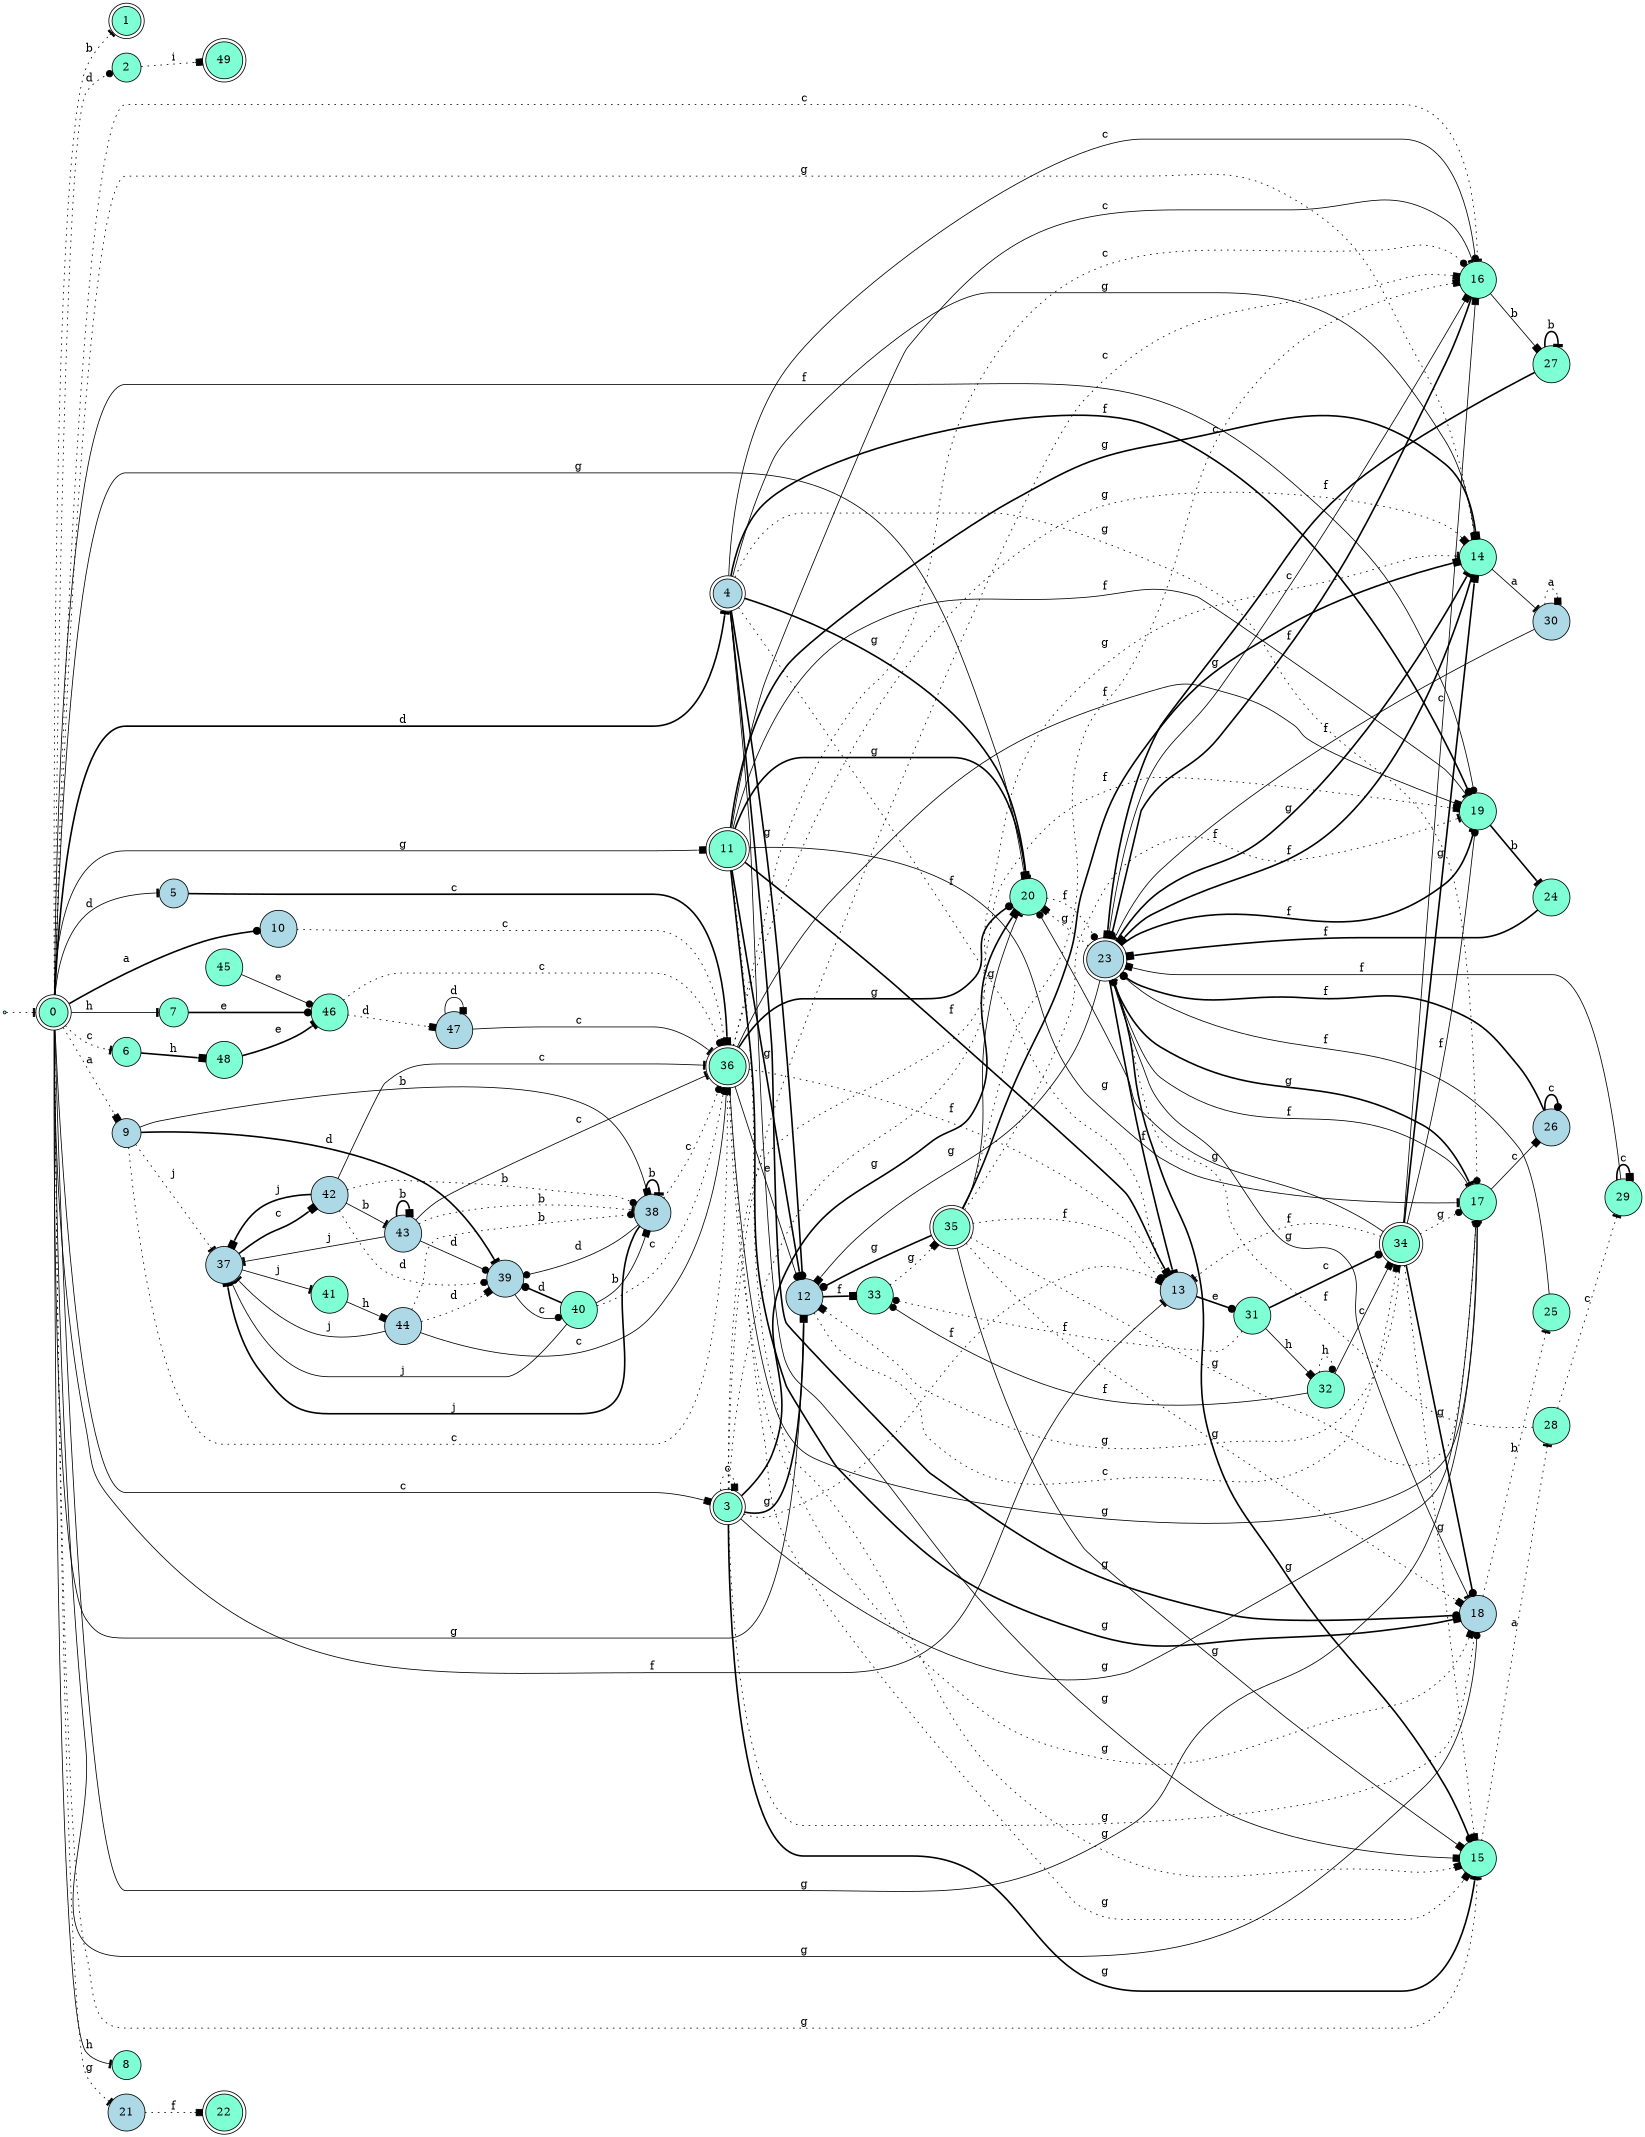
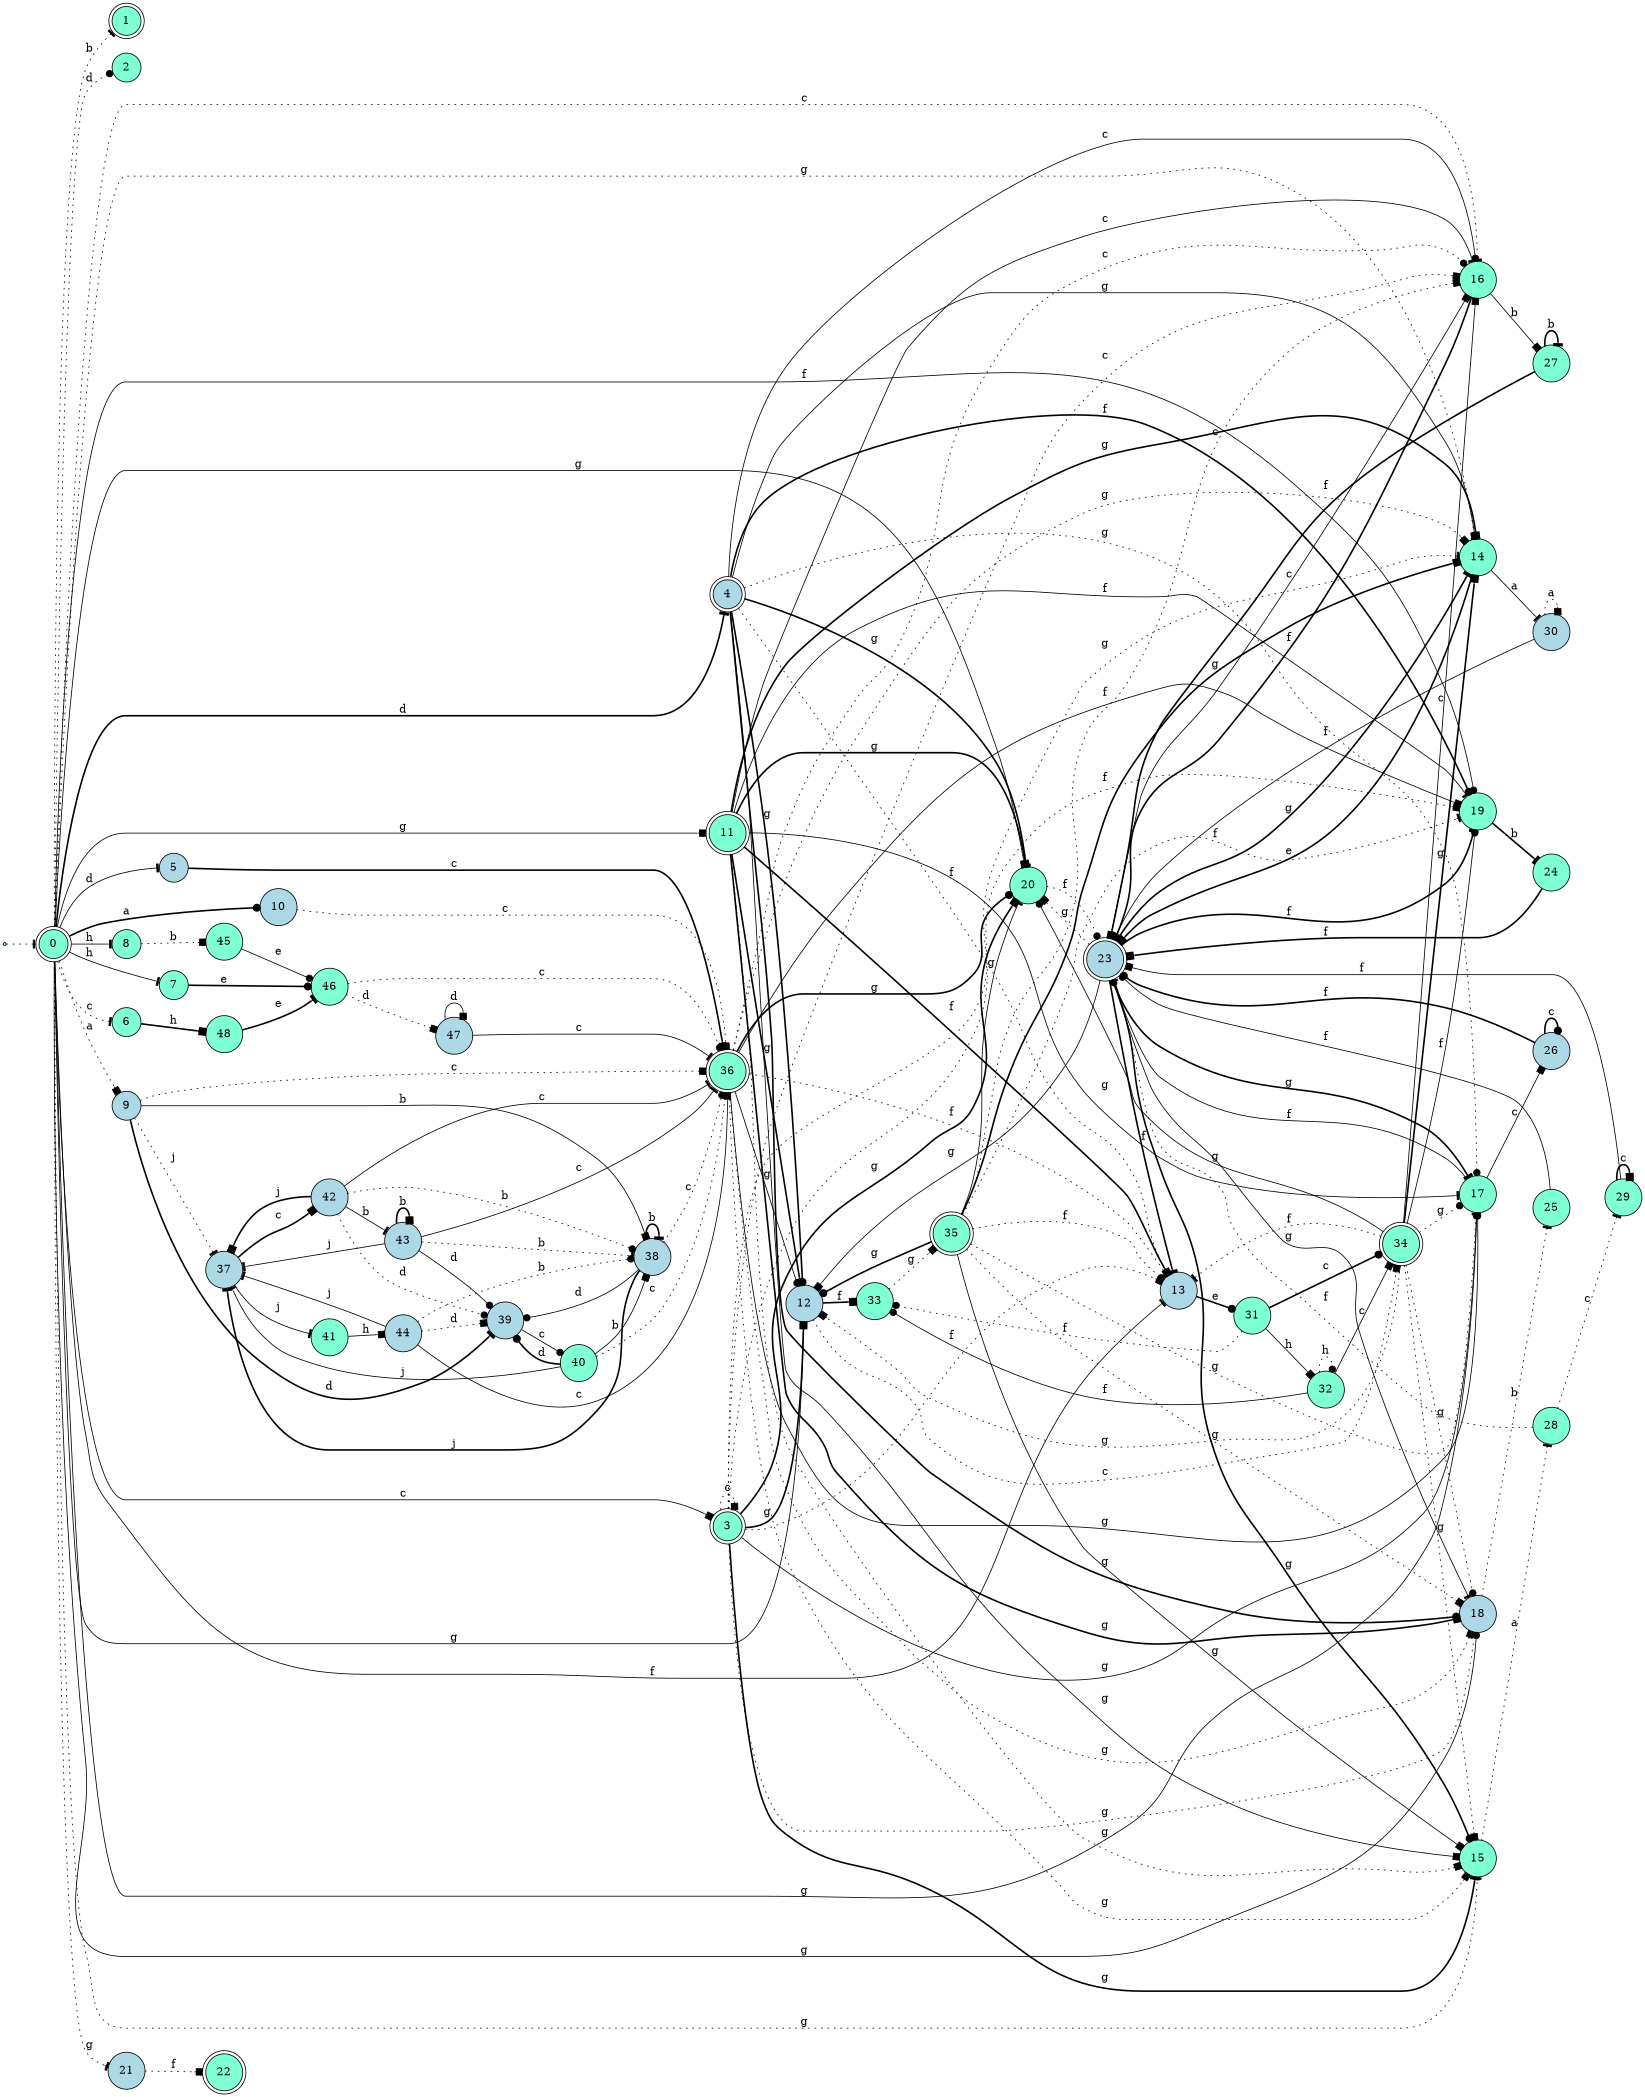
node "49": removed
edge "14" -> "23": label "f" -> "e"
edge "8" -> "45": added, label "b"
edge "36" -> "12": label "e" -> "g"
edge "34" -> "18": style bold -> dotted
